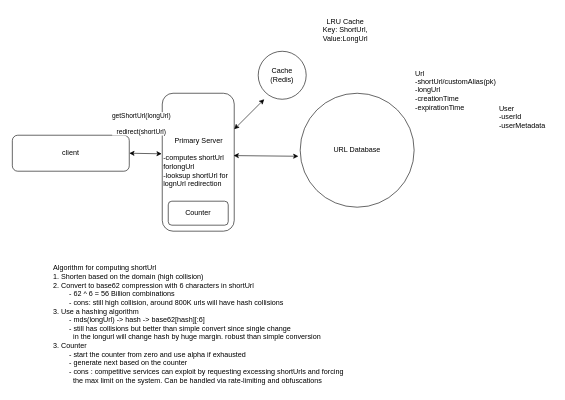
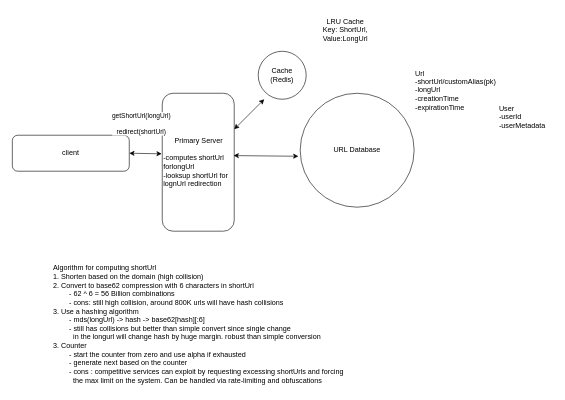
node "Counter": removed
